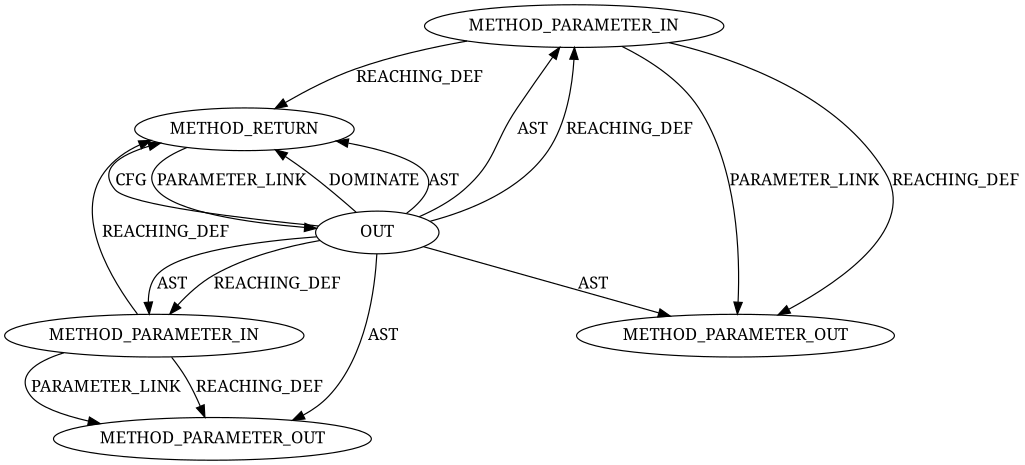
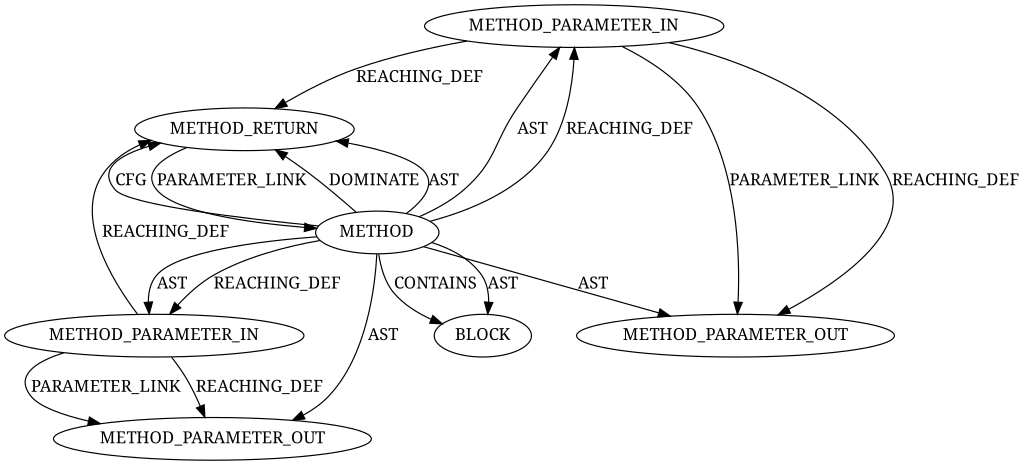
node "OUT": label "OUT" -> "METHOD"
node "BLOCK": added
